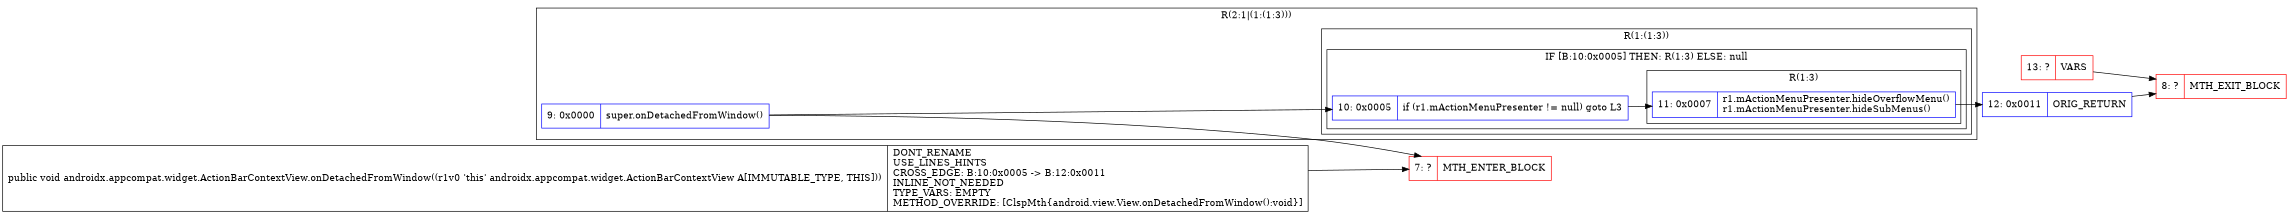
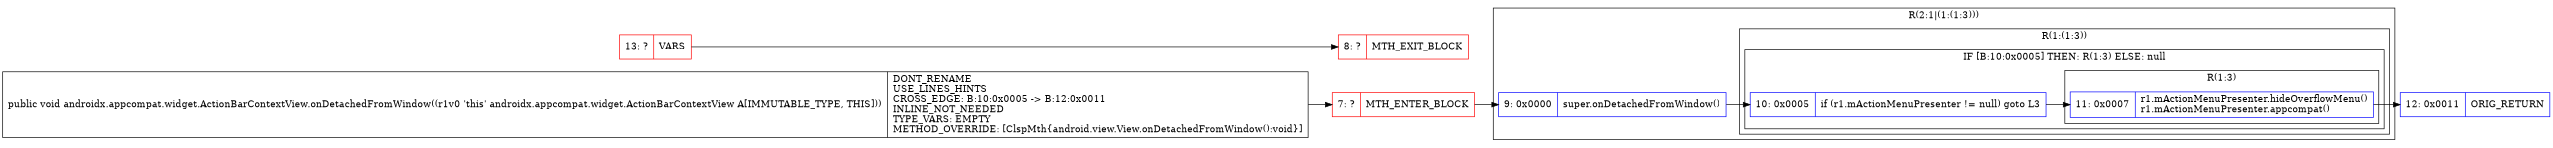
edge "12: 0x0011" -> "8: ?": removed
node "11: 0x0007": text "r1.mActionMenuPresenter.hideSubMenus()" -> "r1.mActionMenuPresenter.appcompat()"
edge "9: 0x0000" -> "7: ?": reversed
